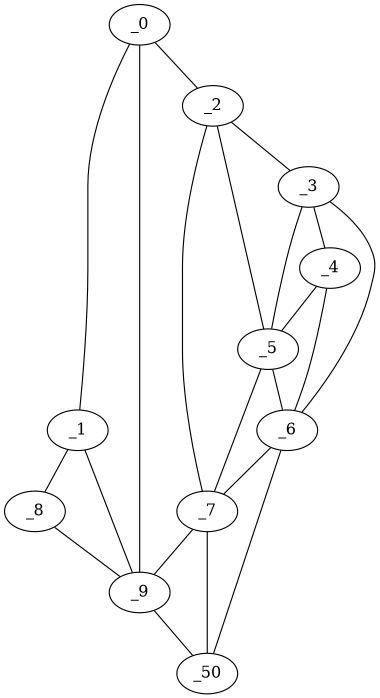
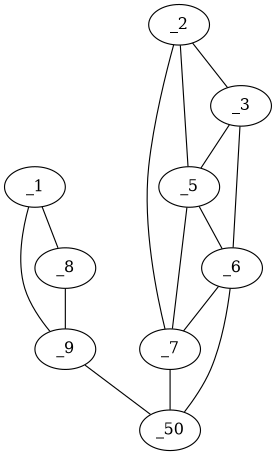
node "_0": removed
node "_4": removed
edge "_7" -- "_9": removed
